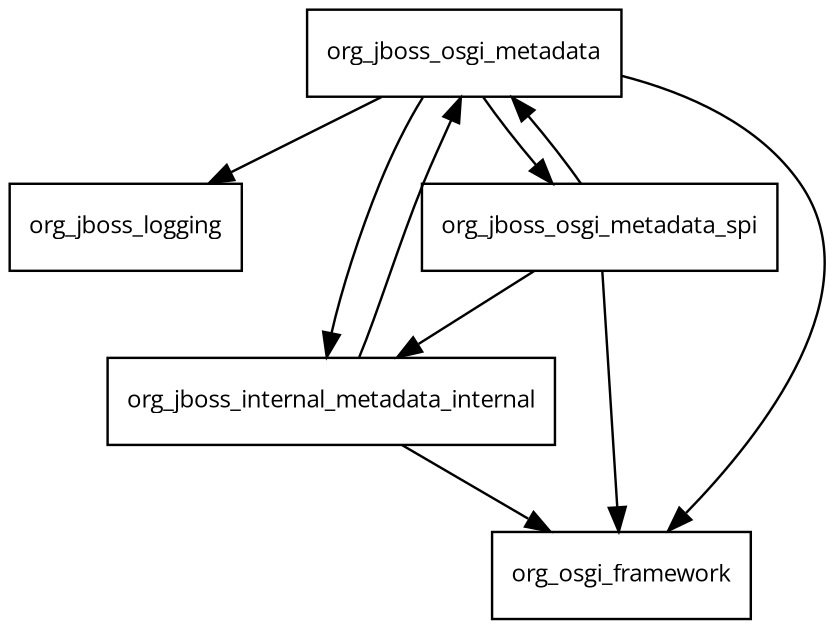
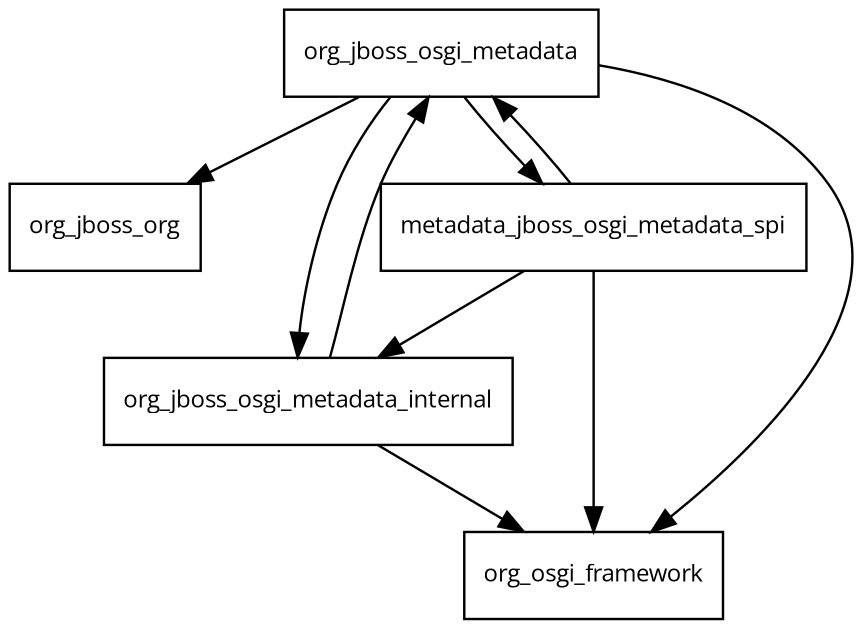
node "org_jboss_logging": label "org_jboss_logging" -> "org_jboss_org"
node "org_jboss_osgi_metadata_spi": label "org_jboss_osgi_metadata_spi" -> "metadata_jboss_osgi_metadata_spi"
node "org_jboss_internal_metadata_internal": label "org_jboss_internal_metadata_internal" -> "org_jboss_osgi_metadata_internal"
